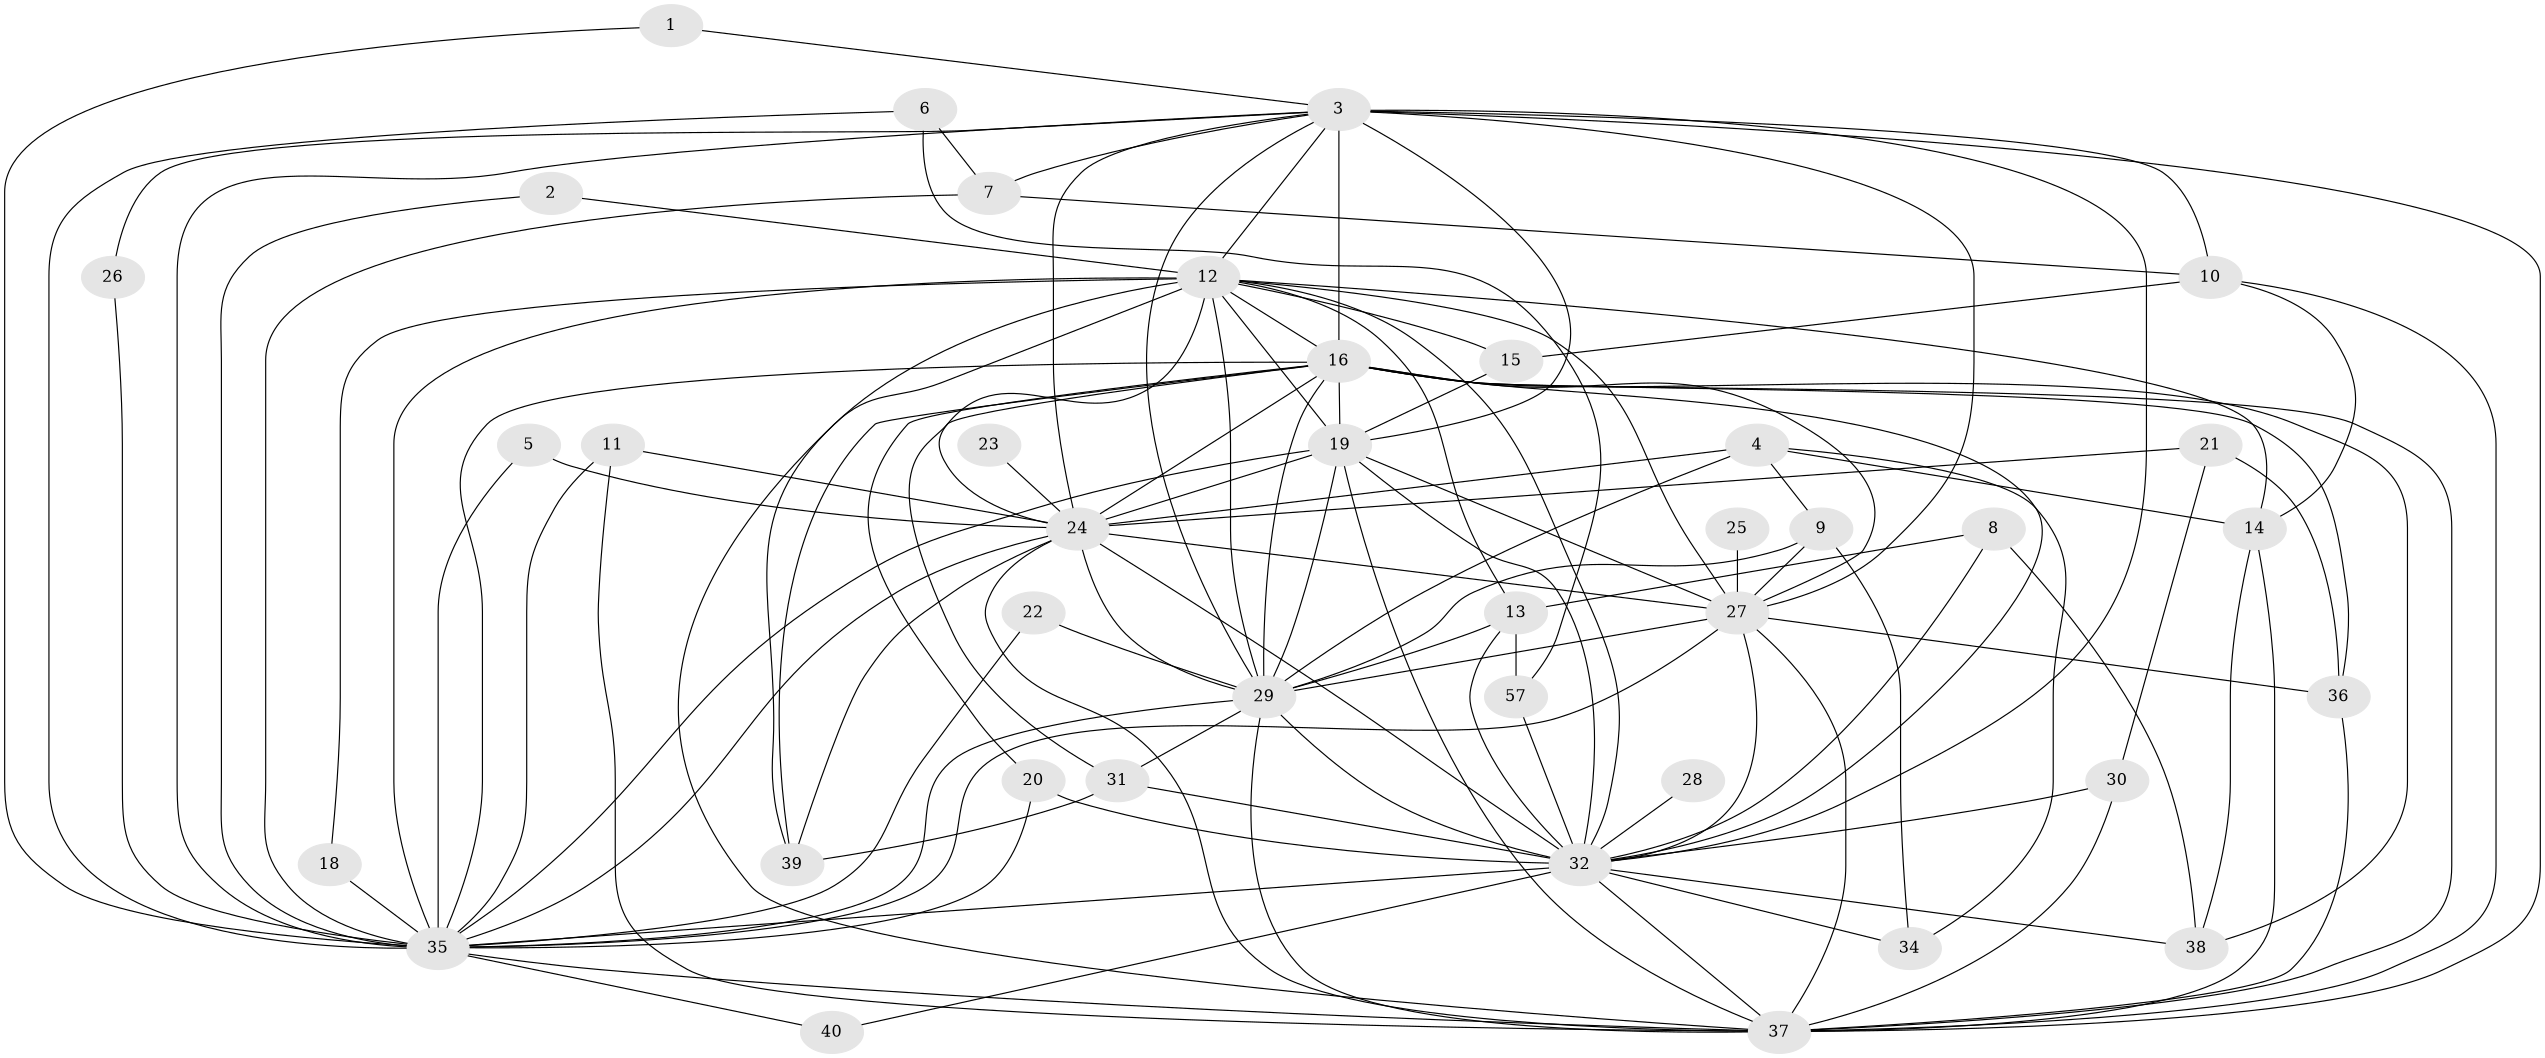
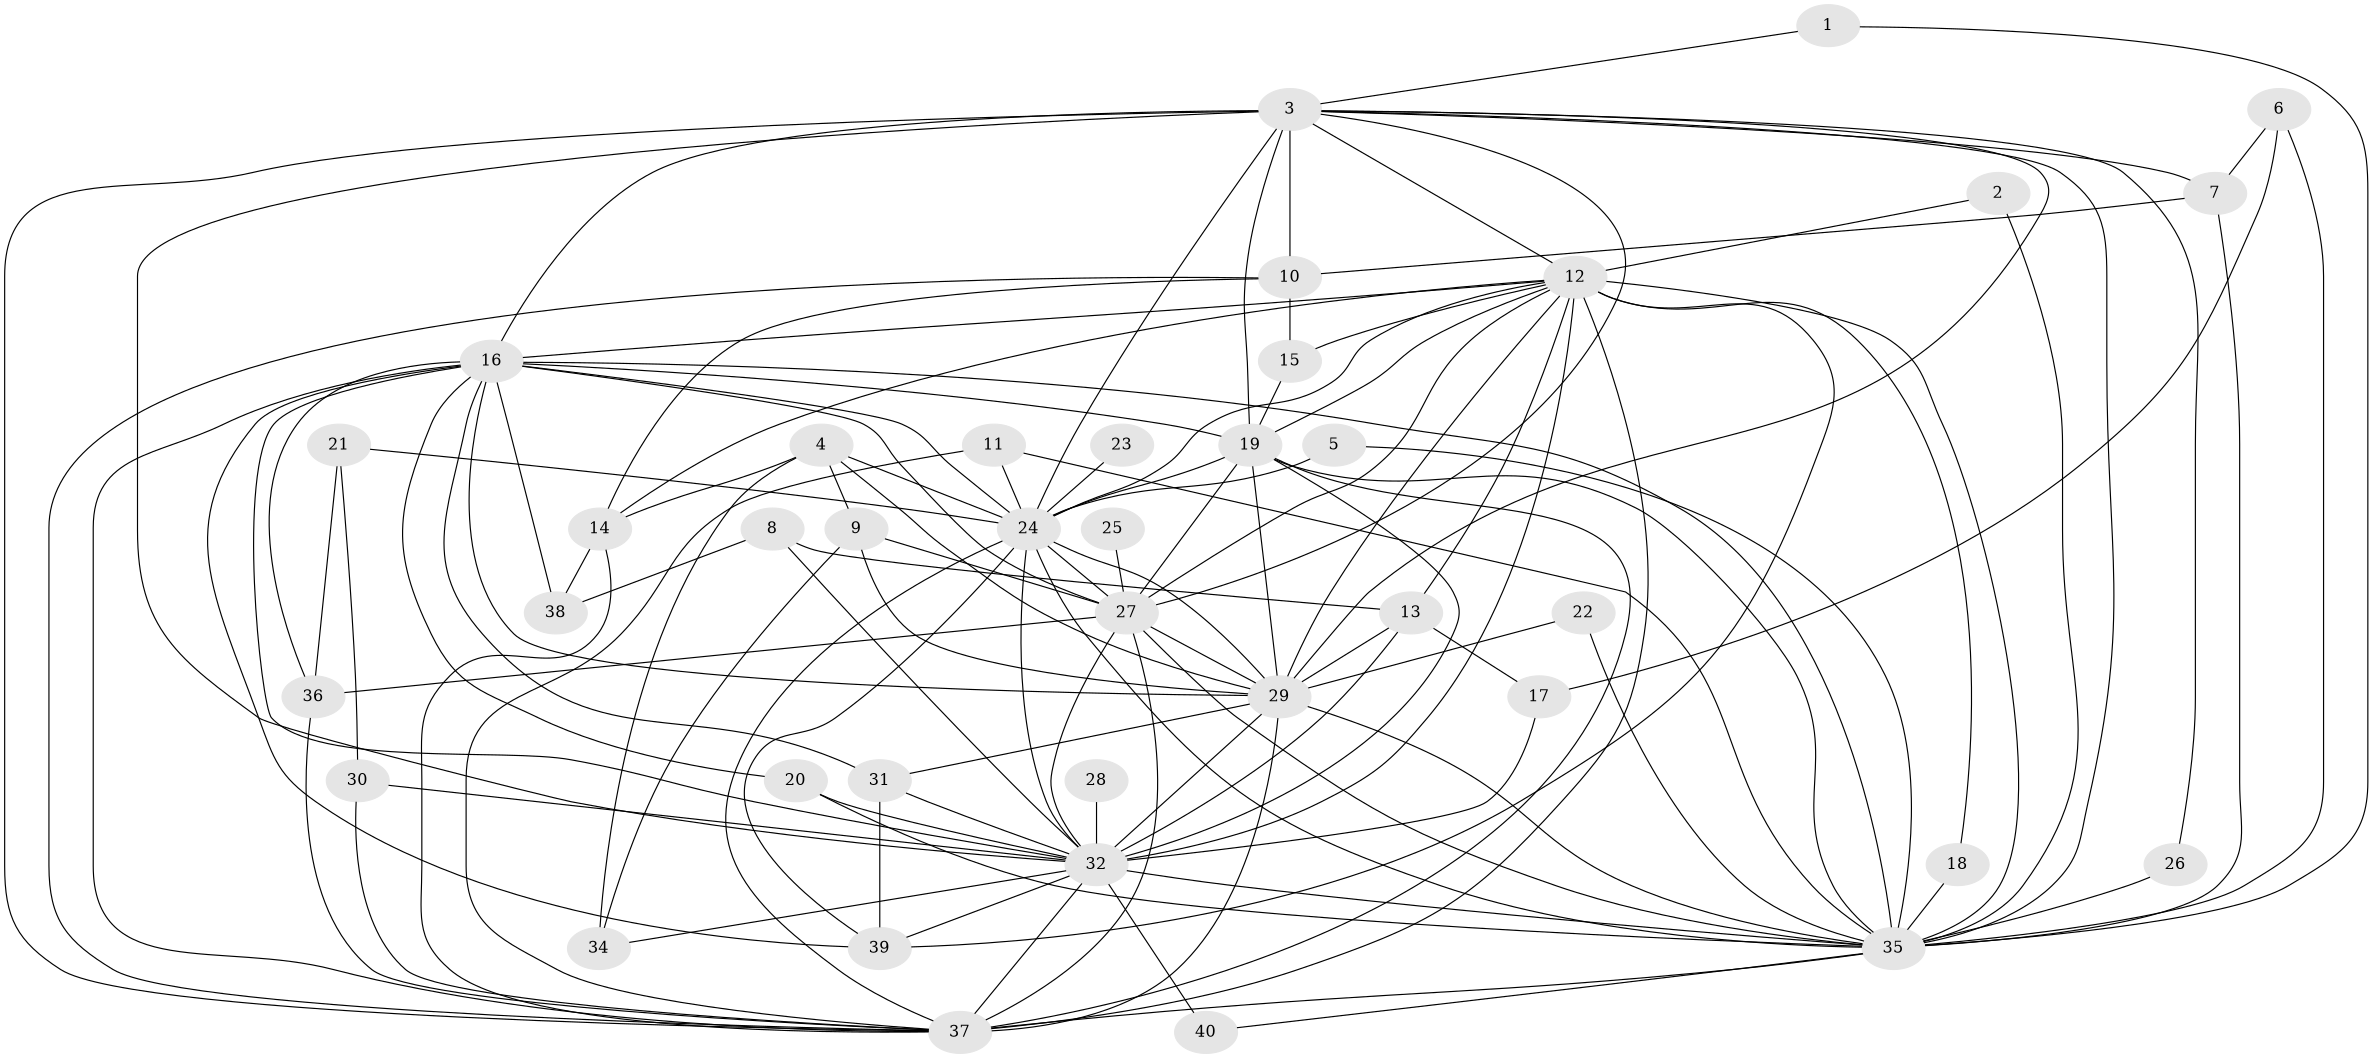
node "57": label "57" -> "17"
edge "32" -- "38": now "32" -- "39"
